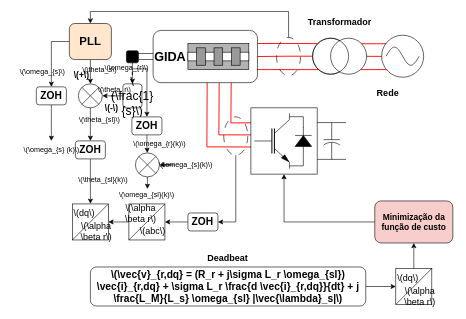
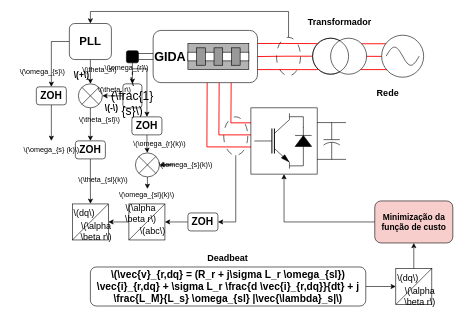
node "PLL": fillcolor #ffe6cc -> #ffffff
